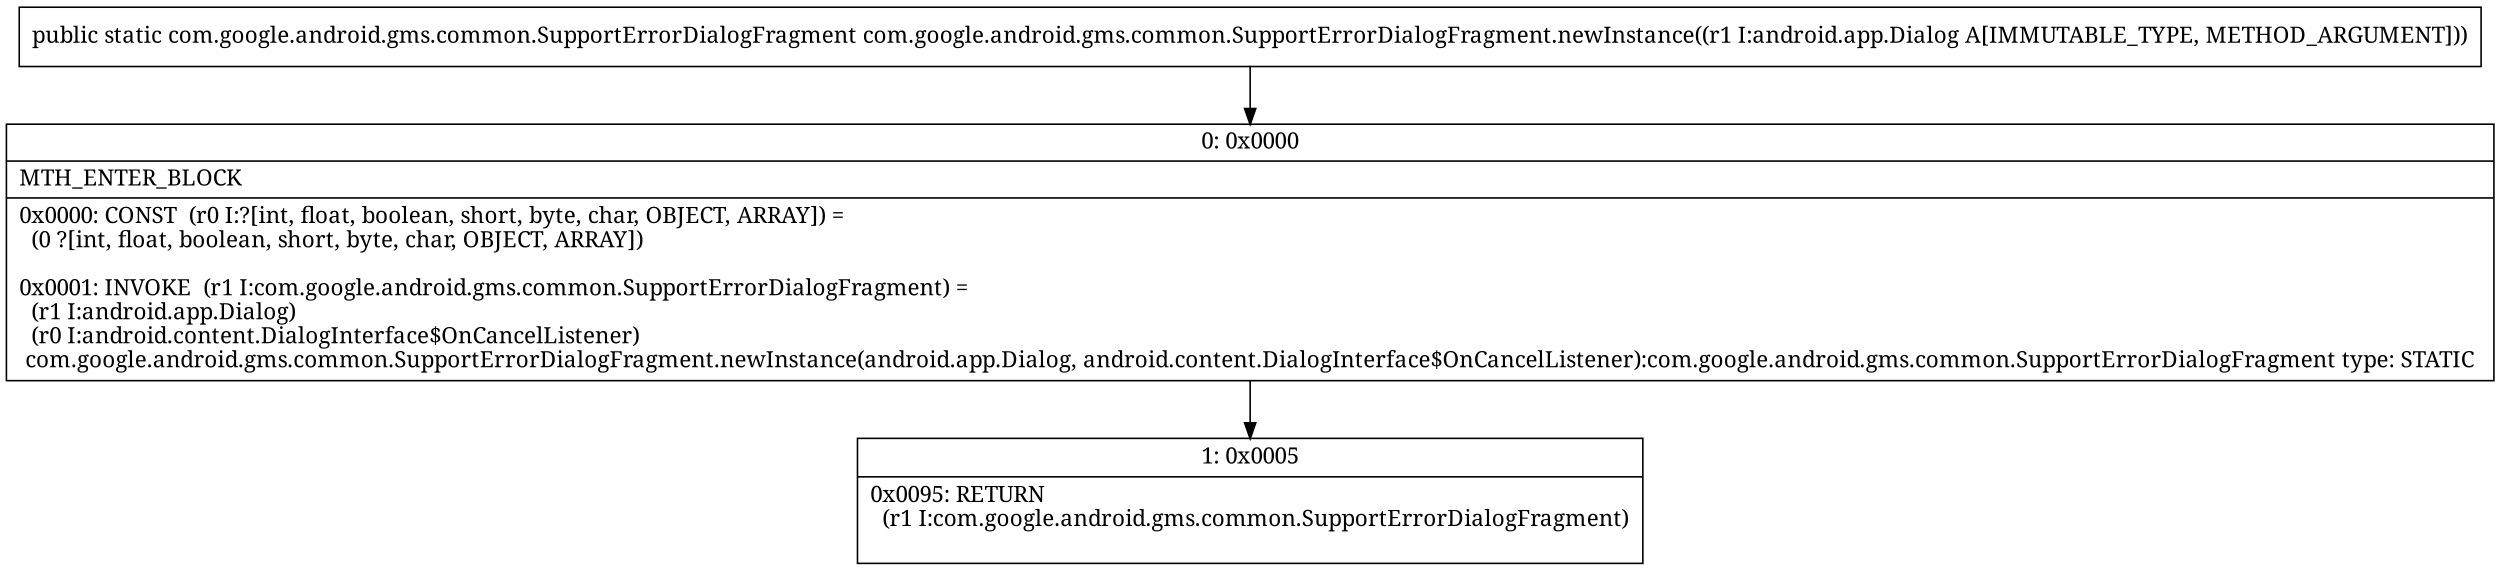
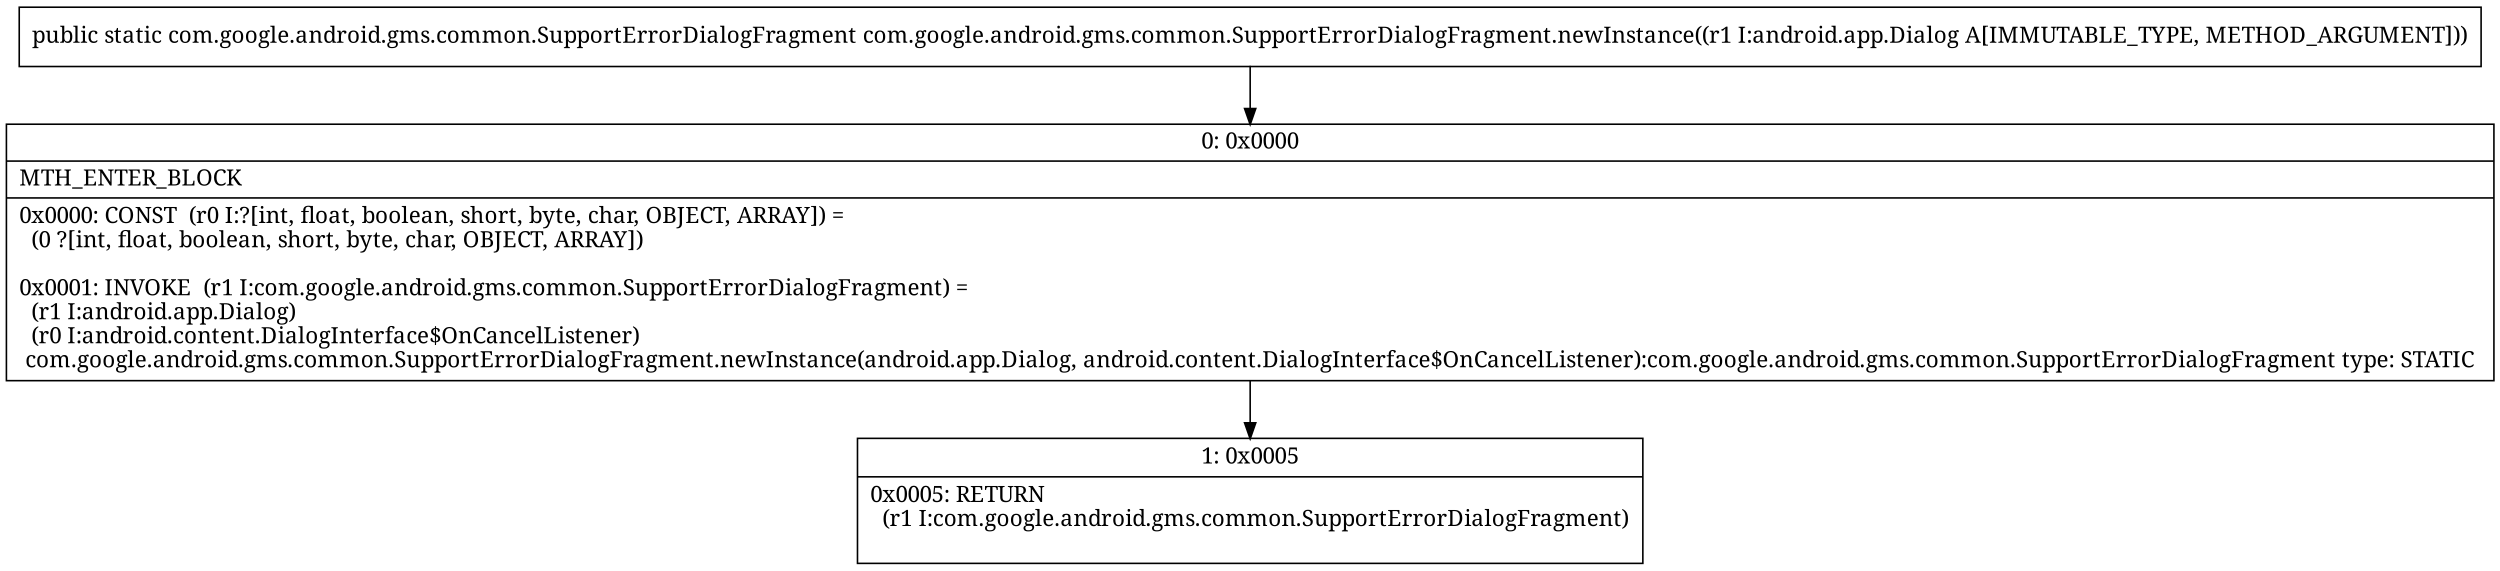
node "1: 0x0005": text "0x0095: RETURN" -> "0x0005: RETURN"
